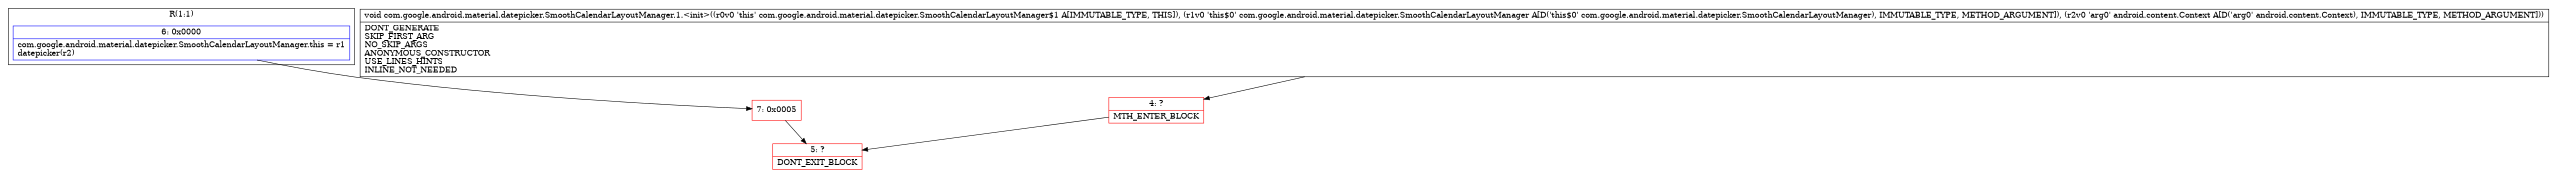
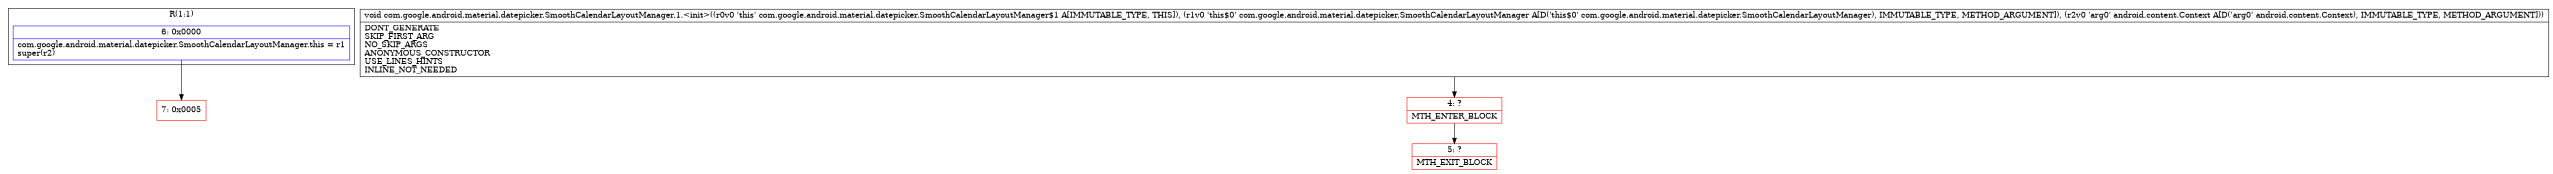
node "6: 0x0000": text "datepicker(r2)" -> "super(r2)"
edge "7: 0x0005" -> "5: ?": removed
node "5: ?": text "DONT_EXIT_BLOCK" -> "MTH_EXIT_BLOCK"
